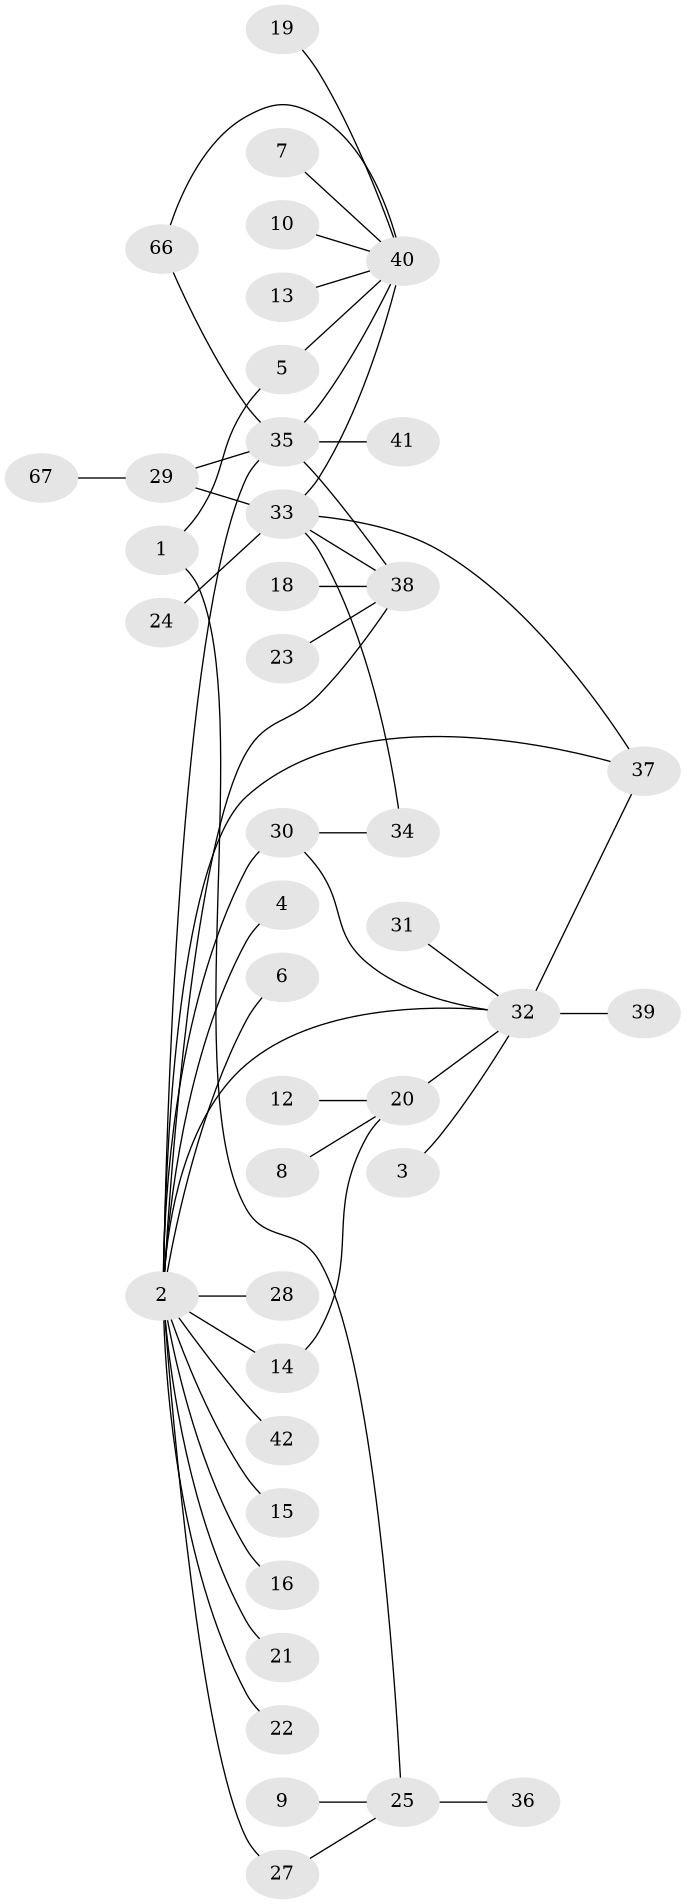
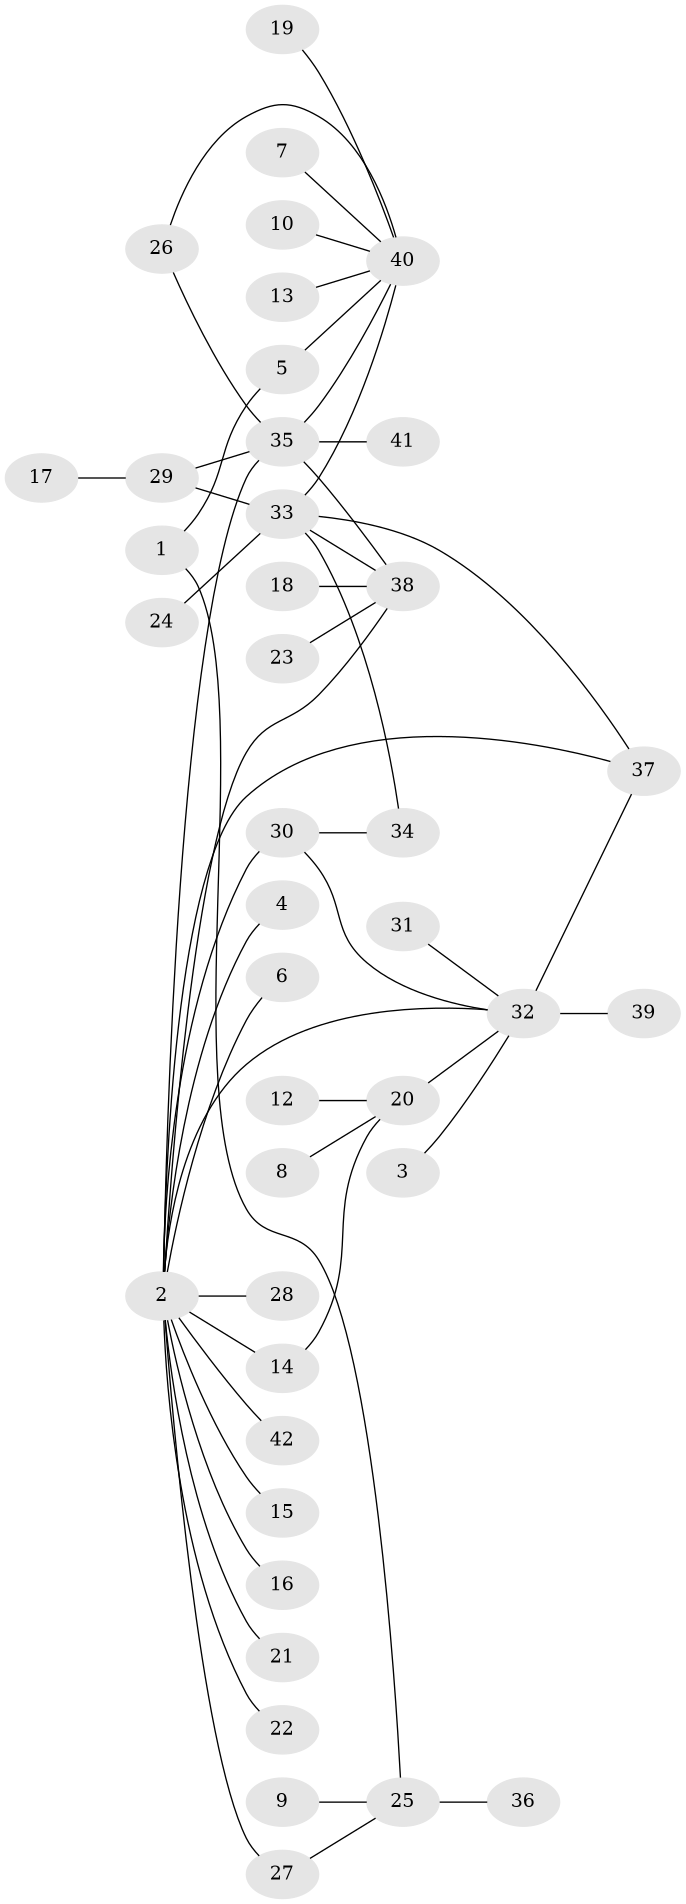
node "66": label "66" -> "26"
node "67": label "67" -> "17"
